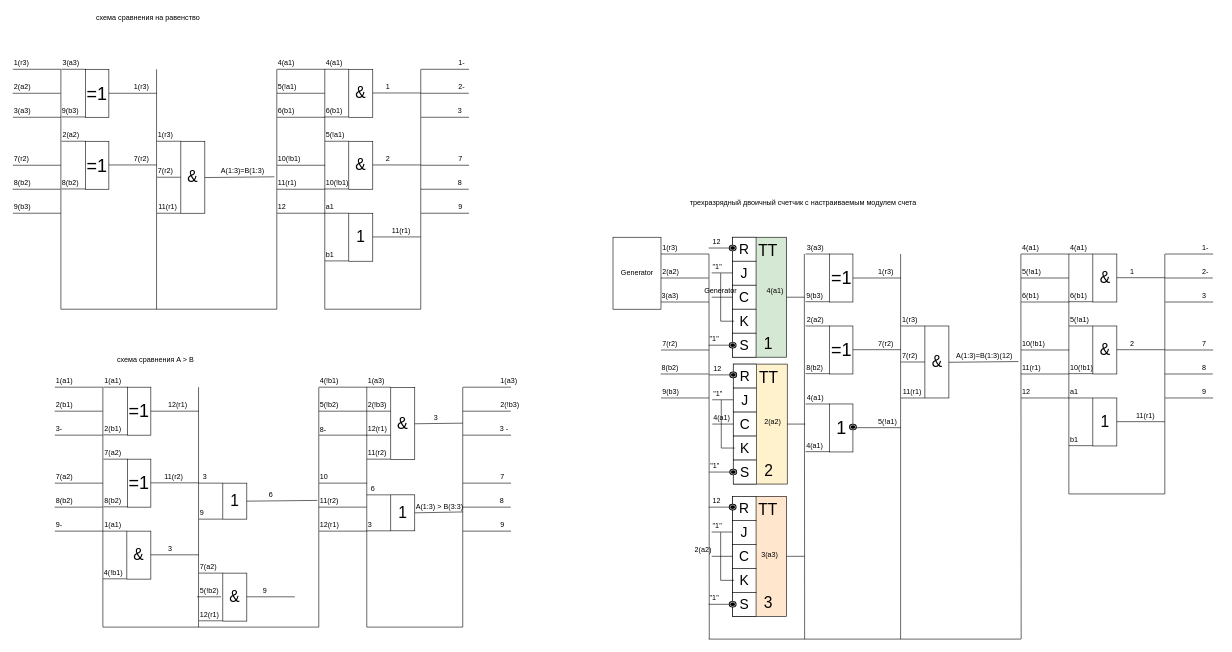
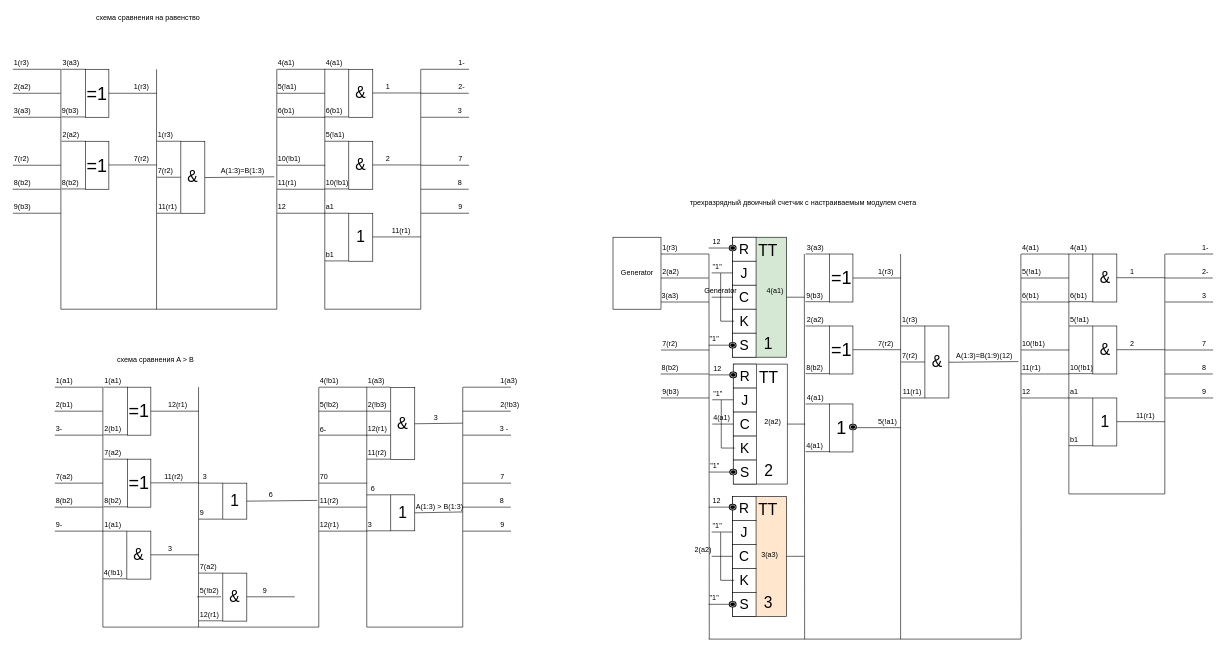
node "A(1:3)=B(1:3)(12)": label "A(1:3)=B(1:3)(12)" -> "A(1:3)=B(1:9)(12)"
node "TT 2": fillcolor #fff2cc -> #ffffff
node "8-": label "8-" -> "6-"
node "10": label "10" -> "70"
node "A(1:3) > B(3:3)": label "A(1:3) > B(3:3)" -> "A(1:3) > B(1:3)"
